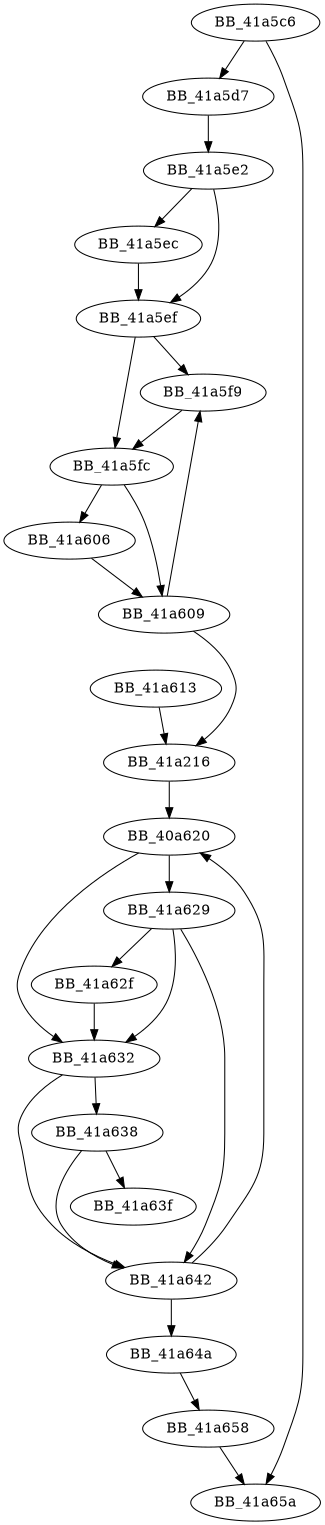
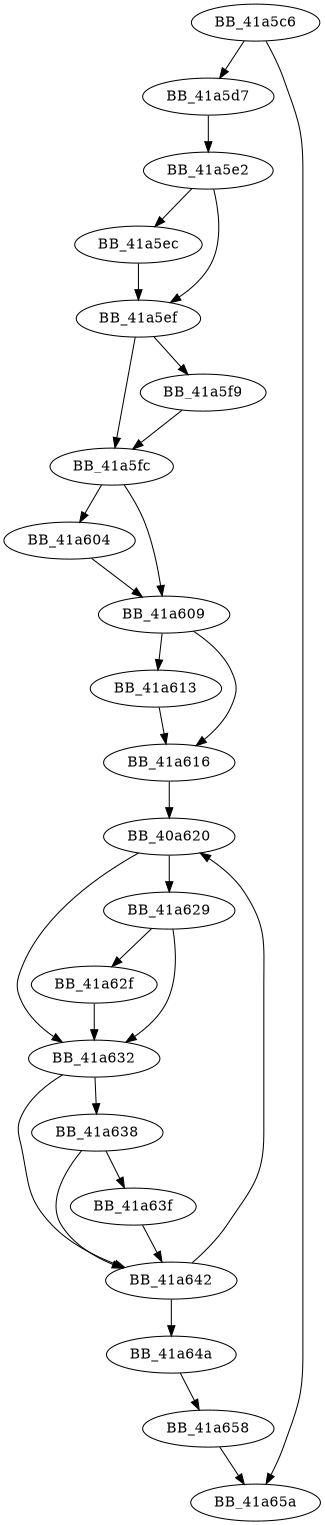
edge "BB_41a609" -> "BB_41a5f9": now "BB_41a609" -> "BB_41a613"
node "BB_41a606": label "BB_41a606" -> "BB_41a604"
node "BB_41a216": label "BB_41a216" -> "BB_41a616"
edge "BB_41a629" -> "BB_41a642": now "BB_41a63f" -> "BB_41a642"
